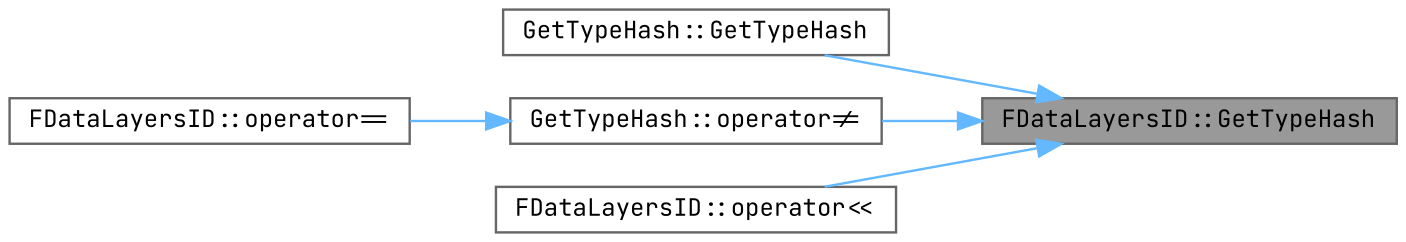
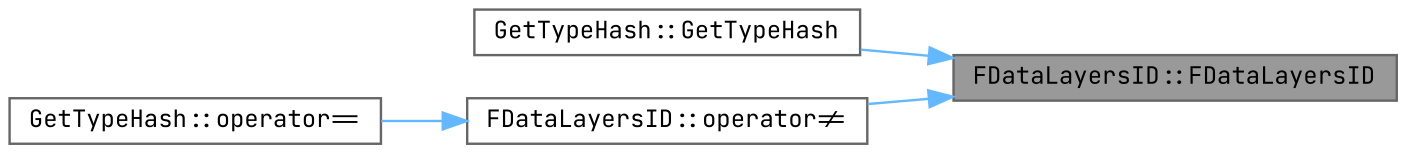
node "FDataLayersID::operator==": label "FDataLayersID::operator==" -> "GetTypeHash::operator=="
node "GetTypeHash::operator!=": label "GetTypeHash::operator!=" -> "FDataLayersID::operator!="
node "FDataLayersID::GetTypeHash": label "FDataLayersID::GetTypeHash" -> "FDataLayersID::FDataLayersID"
node "FDataLayersID::operator<<": removed
